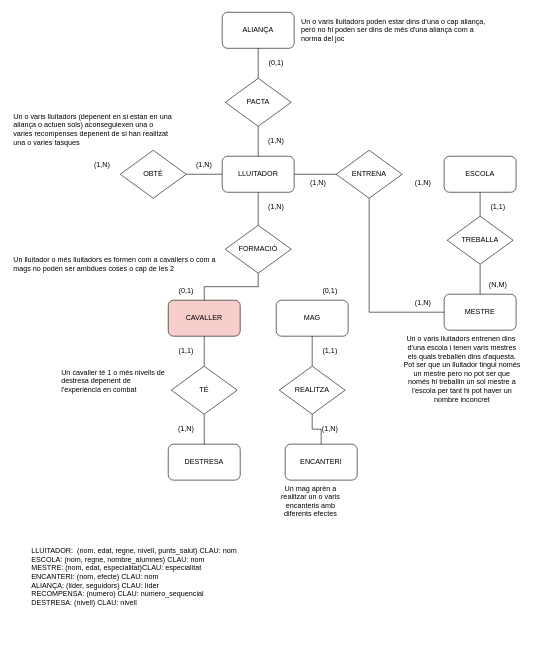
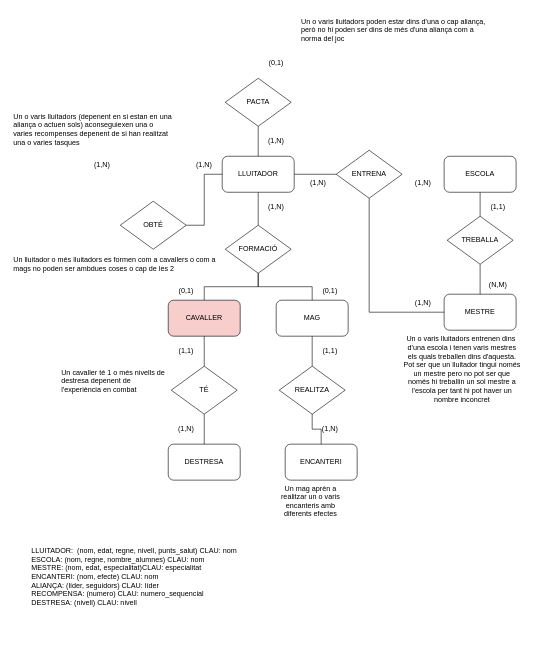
node "ALIANÇA": removed
edge "ALIANÇA" -- "PACTA": removed
node "OBTÉ": moved (153, 174) -> (153, 225)
edge "FORMACIÓ" -- "MAG": added
